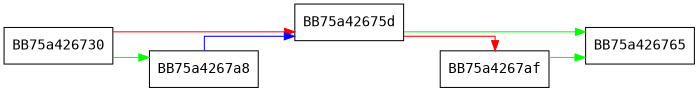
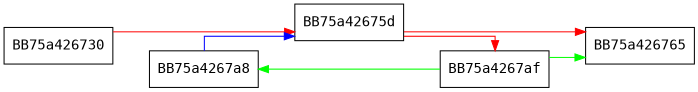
edge "BB75a42675d" -> "BB75a426765": color green -> red
edge "BB75a426730" -> "BB75a4267a8": now "BB75a4267af" -> "BB75a4267a8"
